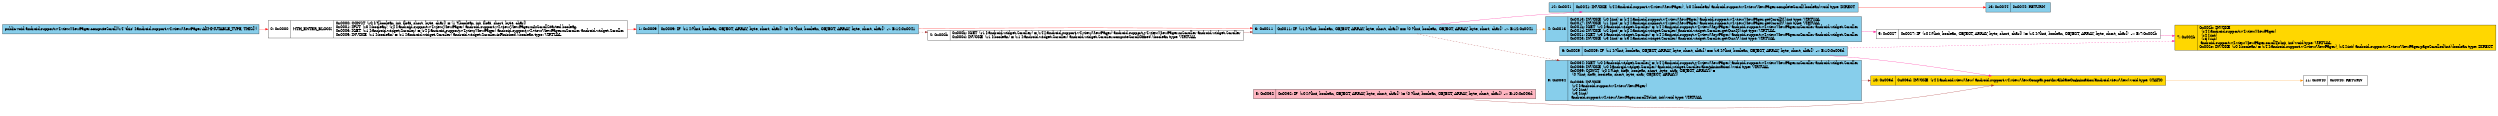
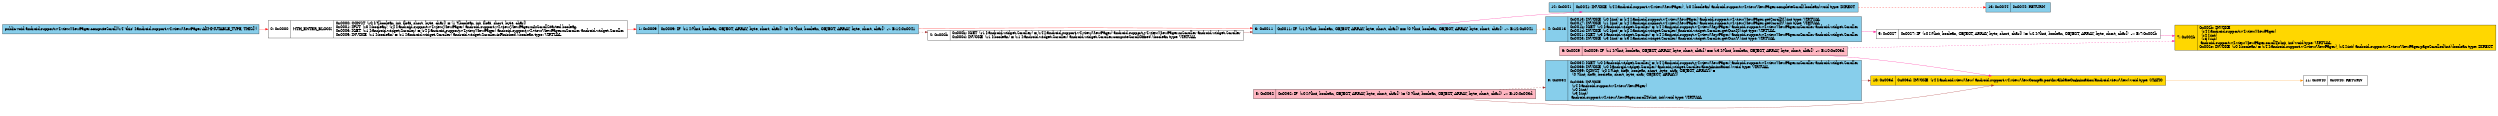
edge "12: 0x0041" -> "13: 0x0044": style solid -> dashed
edge "3: 0x0011" -> "9: 0x0034": now "8: 0x0032" -> "9: 0x0034"
node "6: 0x0029": fillcolor skyblue -> lightpink
